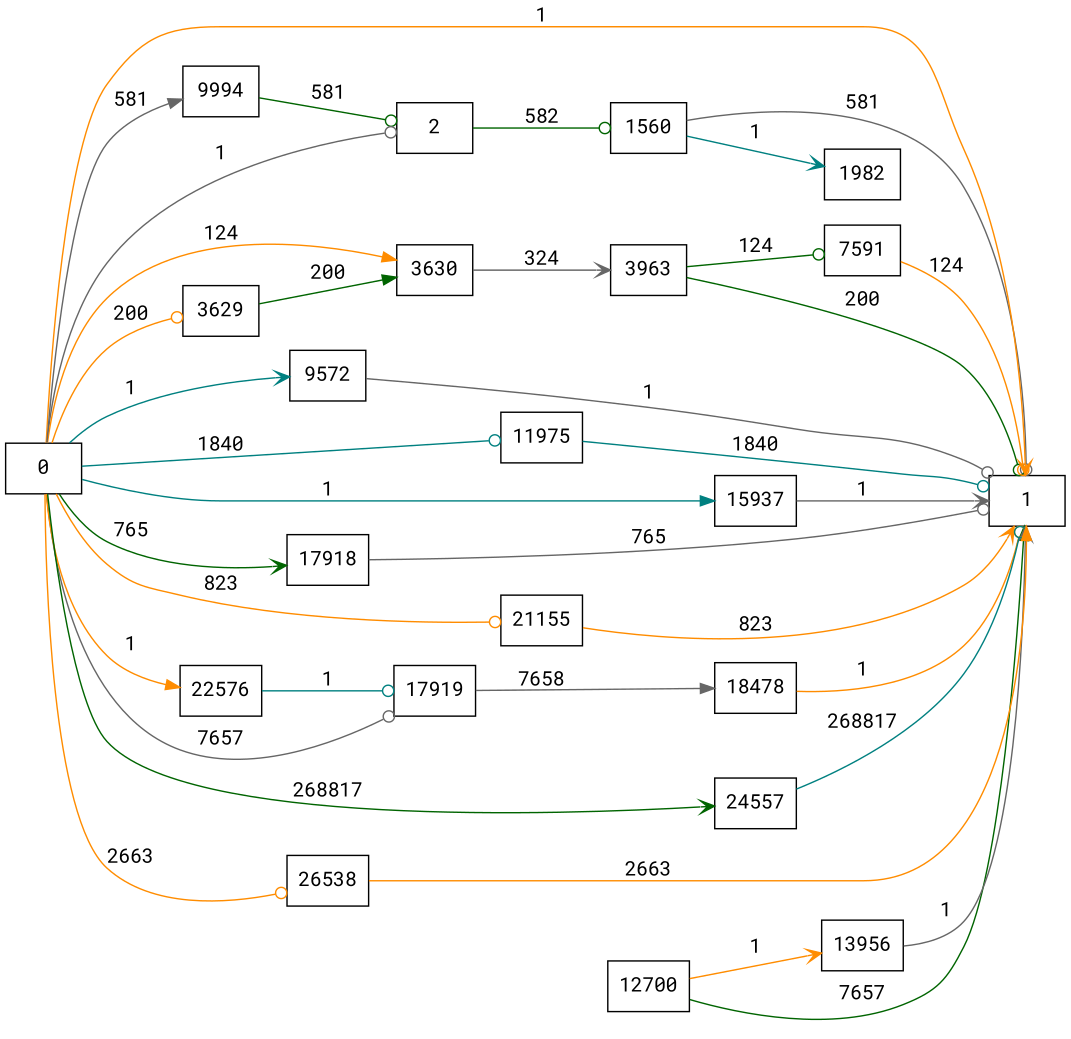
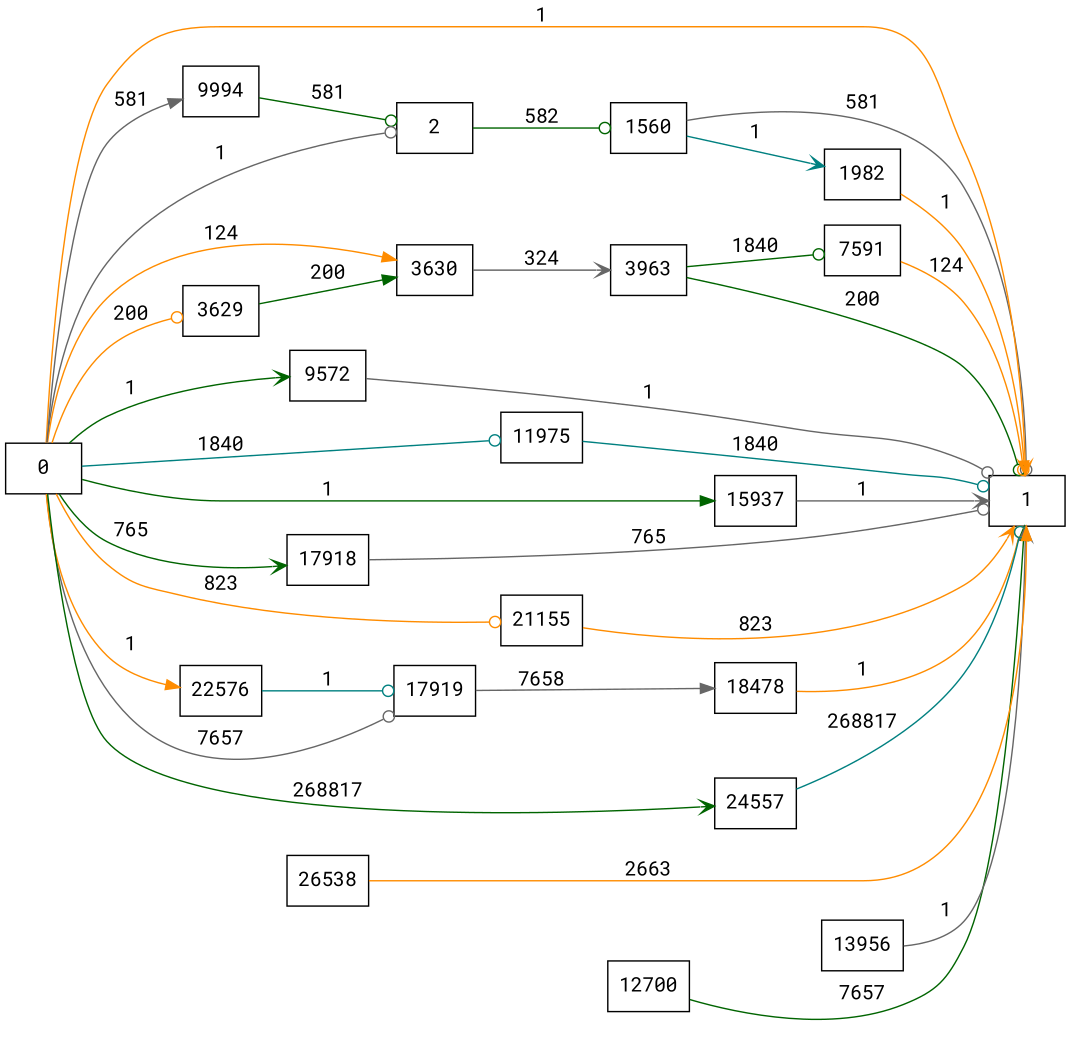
edge "3963" -> "7591": label "124" -> "1840"
edge "1982" -> "1": added, label "1"
edge "0" -> "9572": color teal -> darkgreen
edge "0" -> "15937": color teal -> darkgreen
edge "0" -> "26538": removed, label "2663"
edge "12700" -> "13956": removed, label "1"
